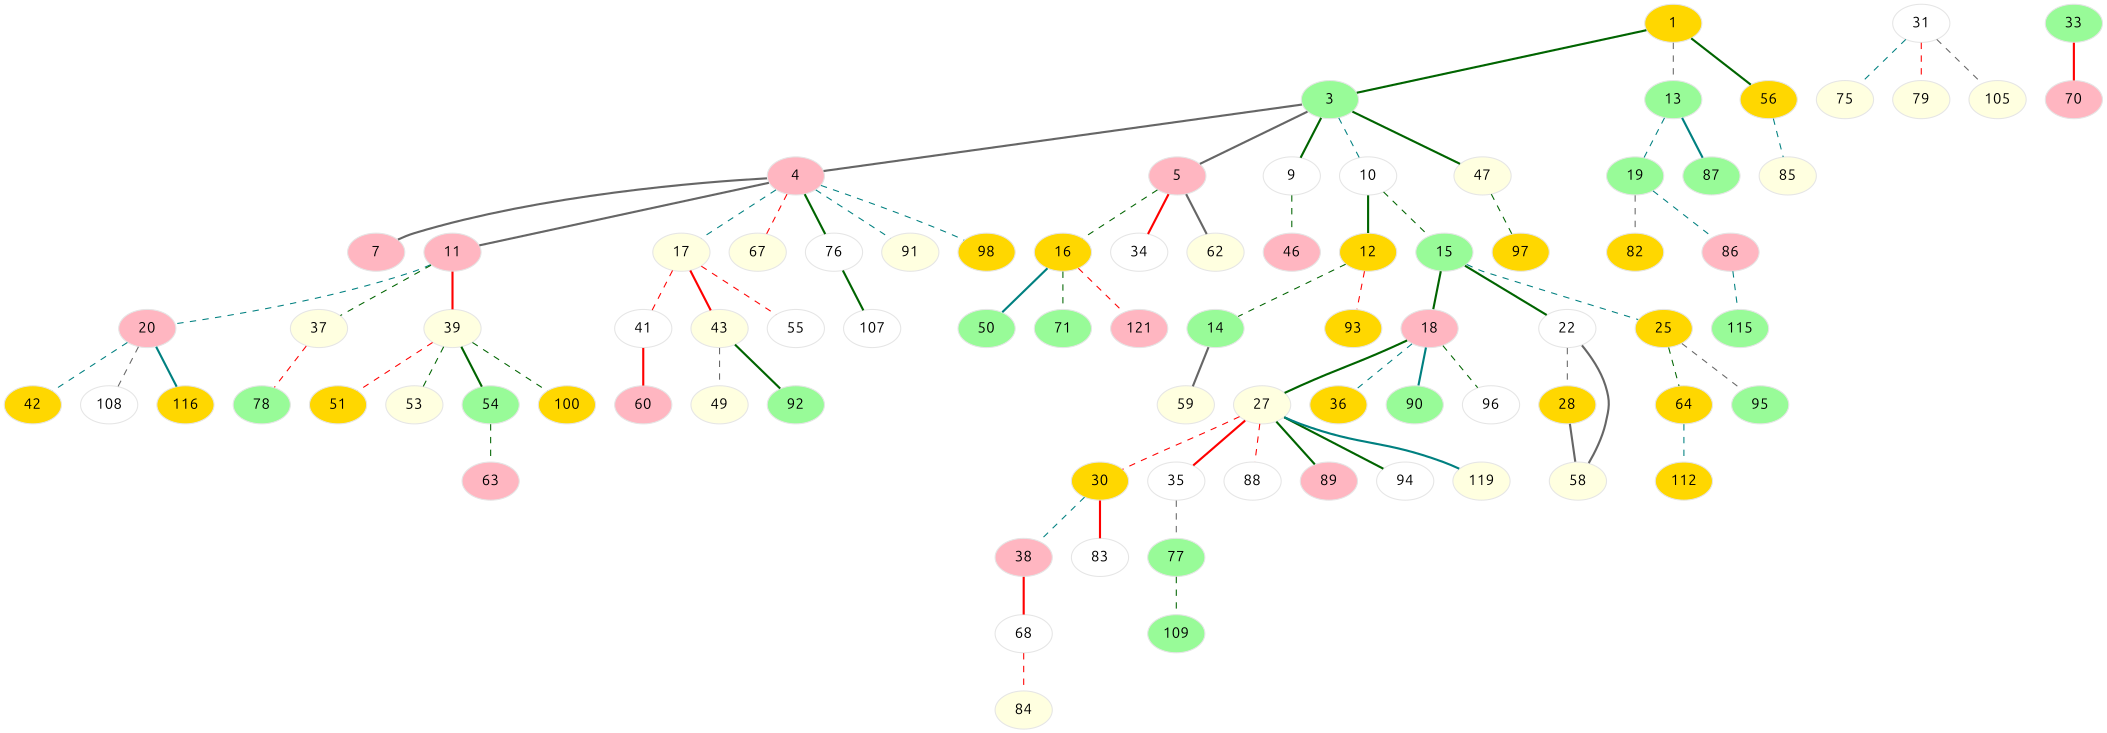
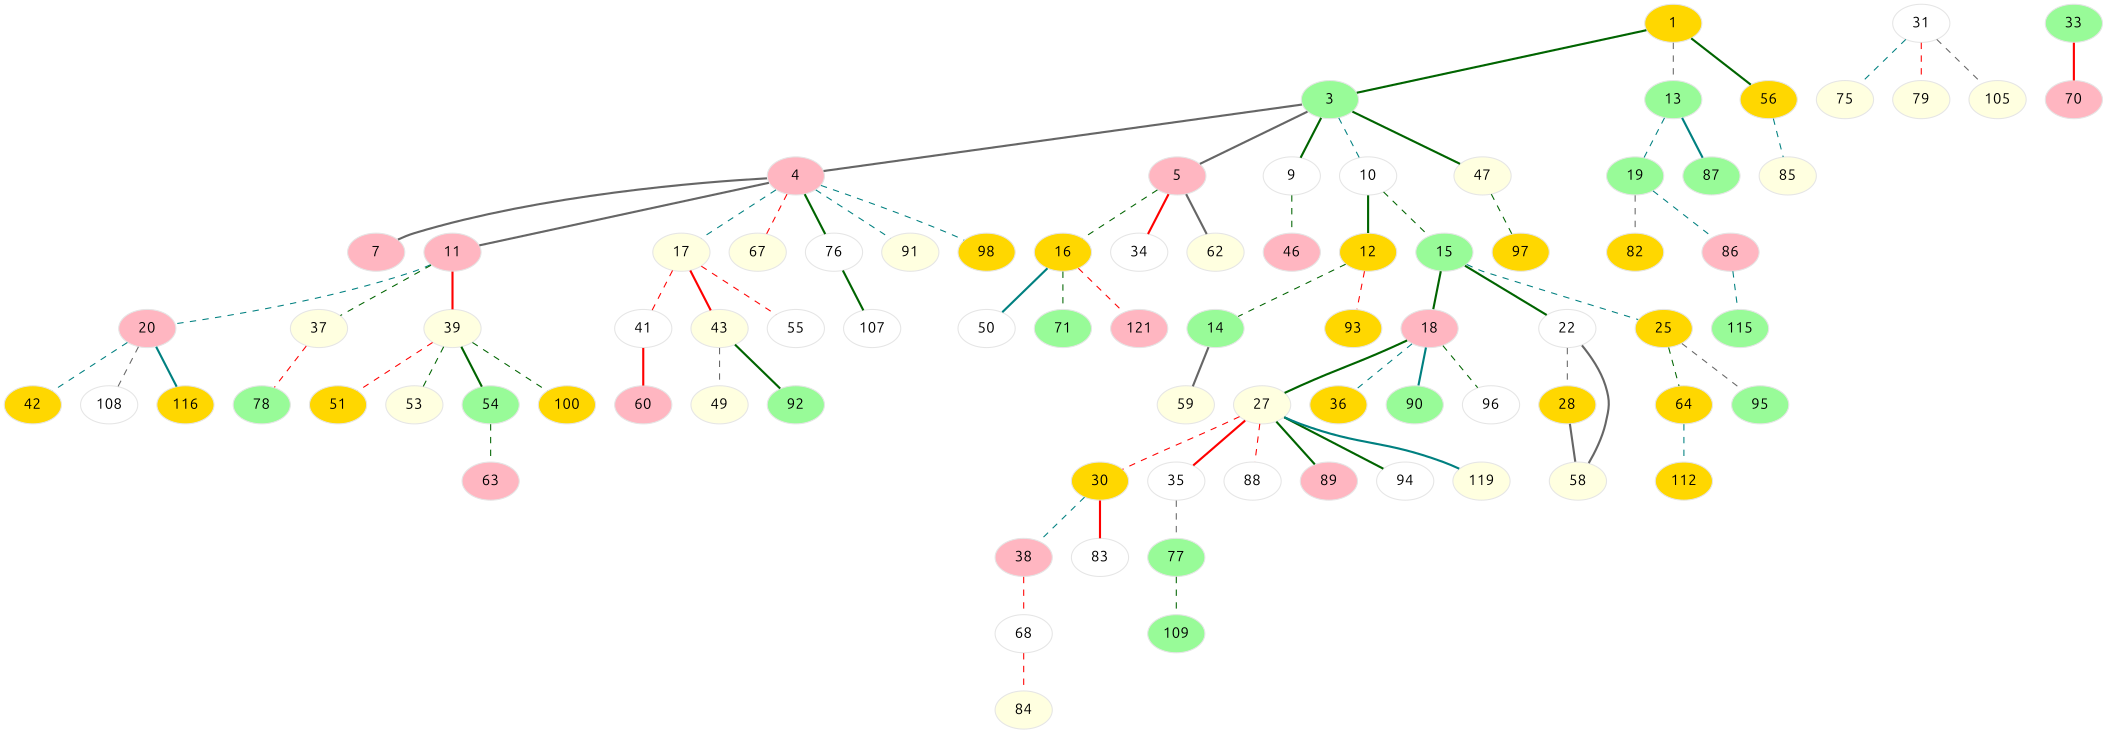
node "50": fillcolor palegreen -> white
edge "38" -- "68": style bold -> dashed
